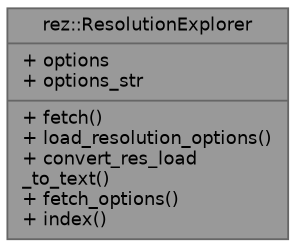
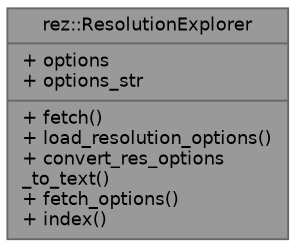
node "rez::ResolutionExplorer": text "+ convert_res_load" -> "+ convert_res_options"
